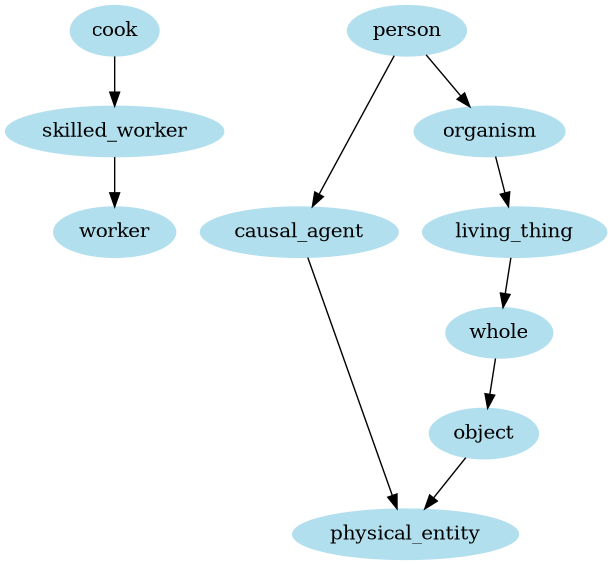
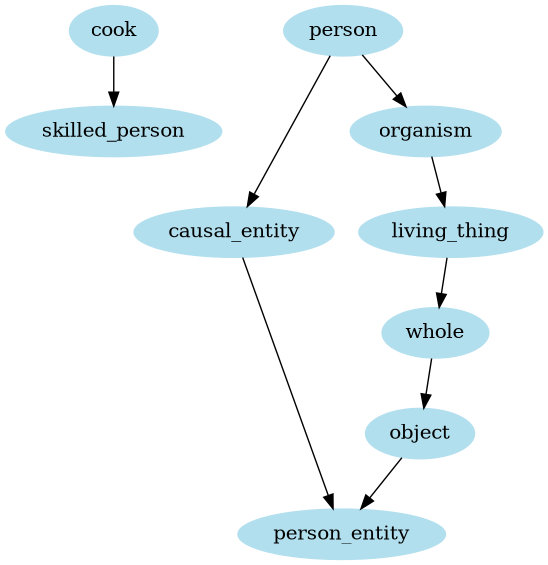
node "skilled_worker": label "skilled_worker" -> "skilled_person"
node "worker": removed
node "causal_agent": label "causal_agent" -> "causal_entity"
node "physical_entity": label "physical_entity" -> "person_entity"
